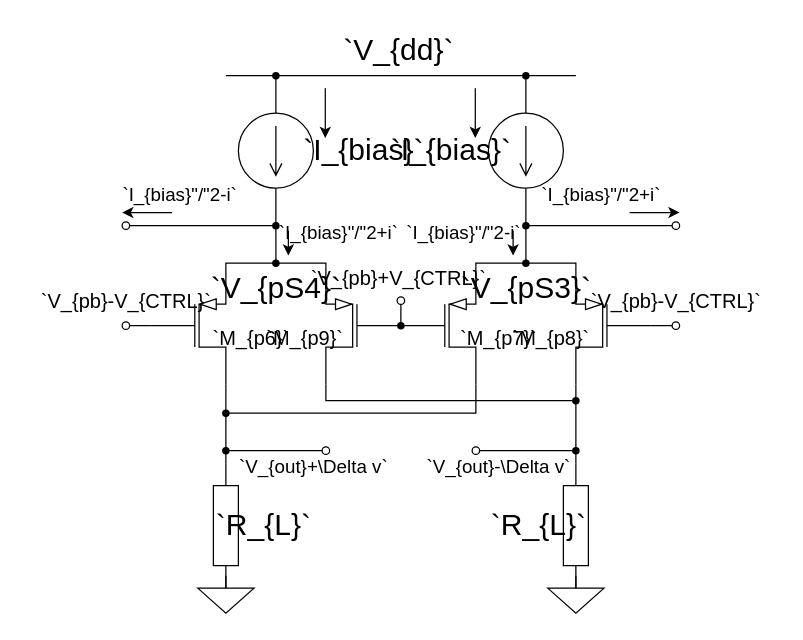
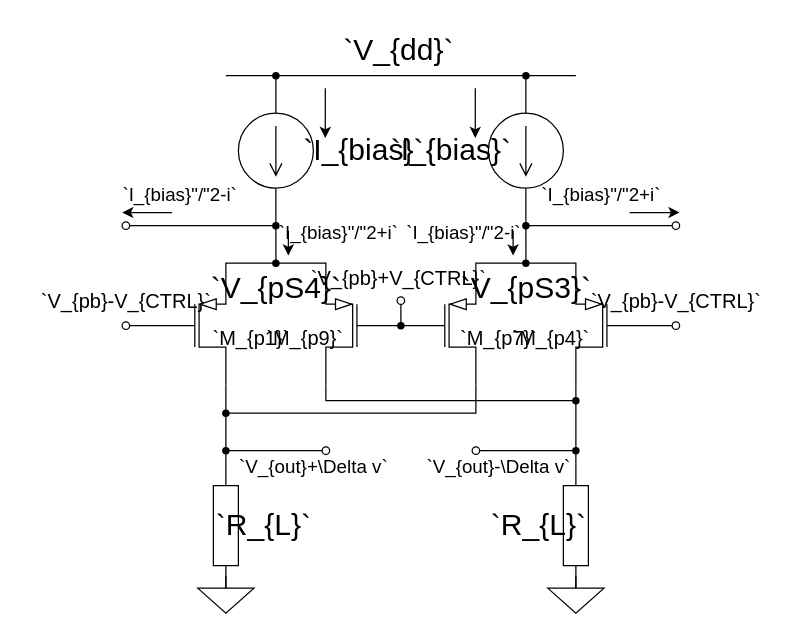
node "`M_{p6}`": label "`M_{p6}`" -> "`M_{p1}`"
node "`M_{p8}`": label "`M_{p8}`" -> "`M_{p4}`"
